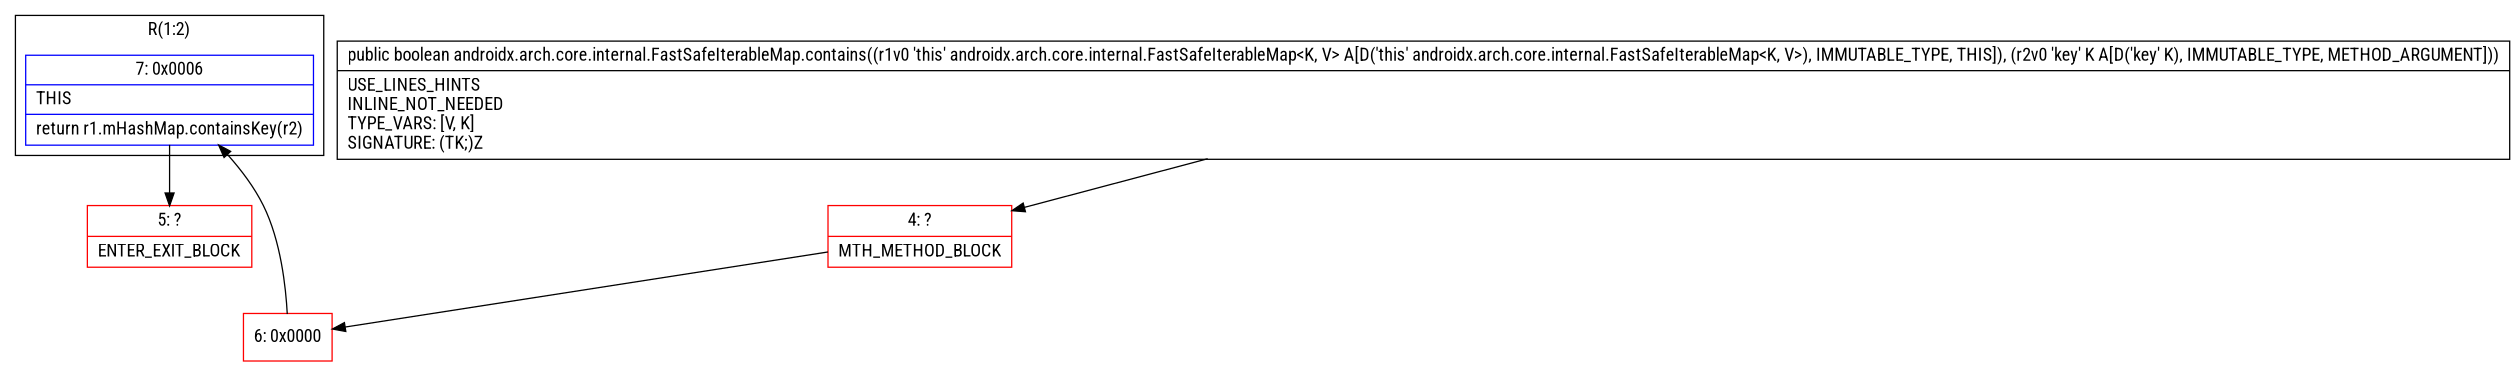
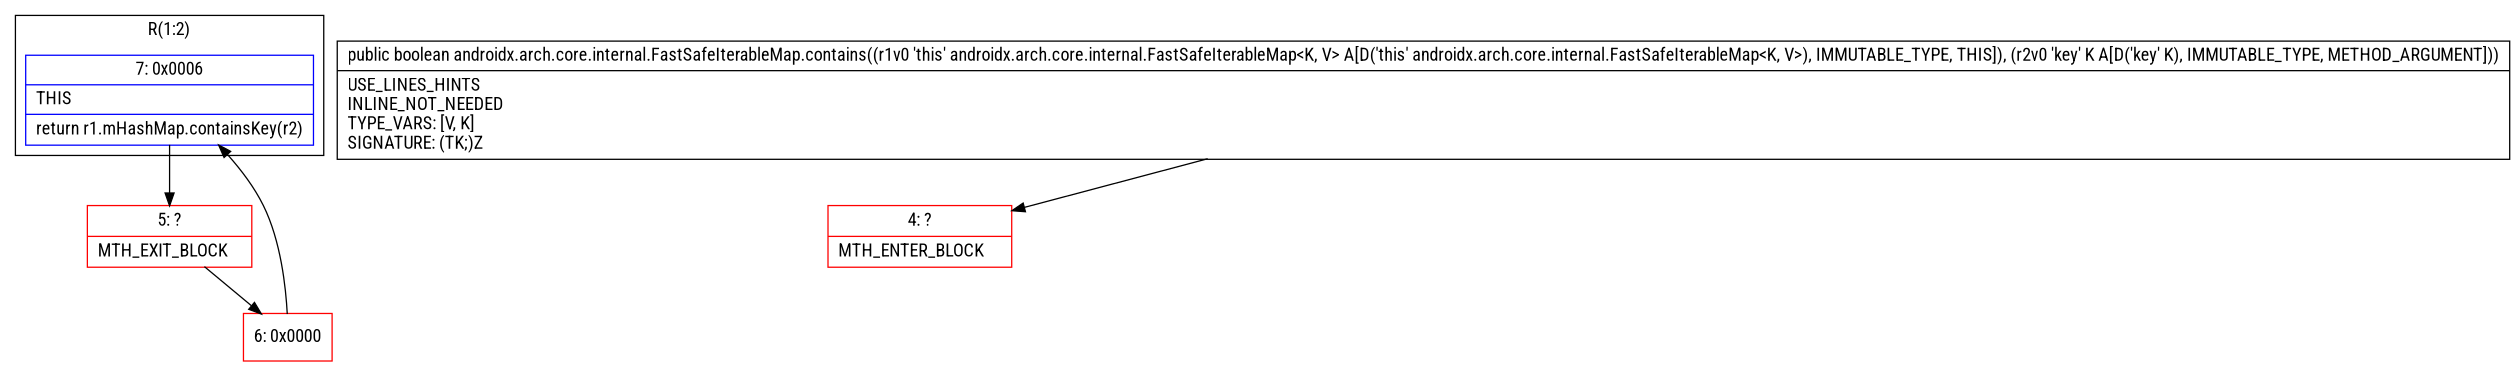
node "5: ?": text "ENTER_EXIT_BLOCK" -> "MTH_EXIT_BLOCK"
node "4: ?": text "MTH_METHOD_BLOCK" -> "MTH_ENTER_BLOCK"
edge "4: ?" -> "6: 0x0000": now "5: ?" -> "6: 0x0000"
